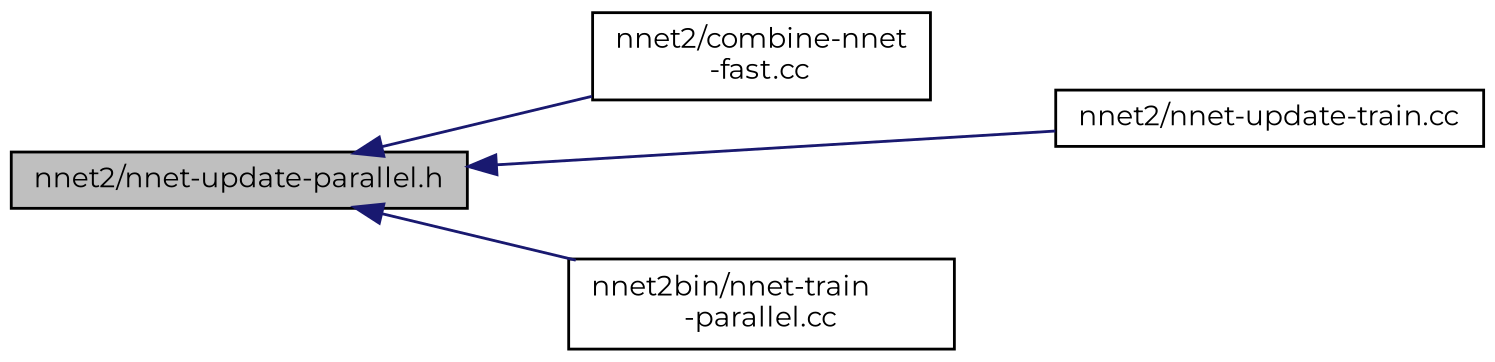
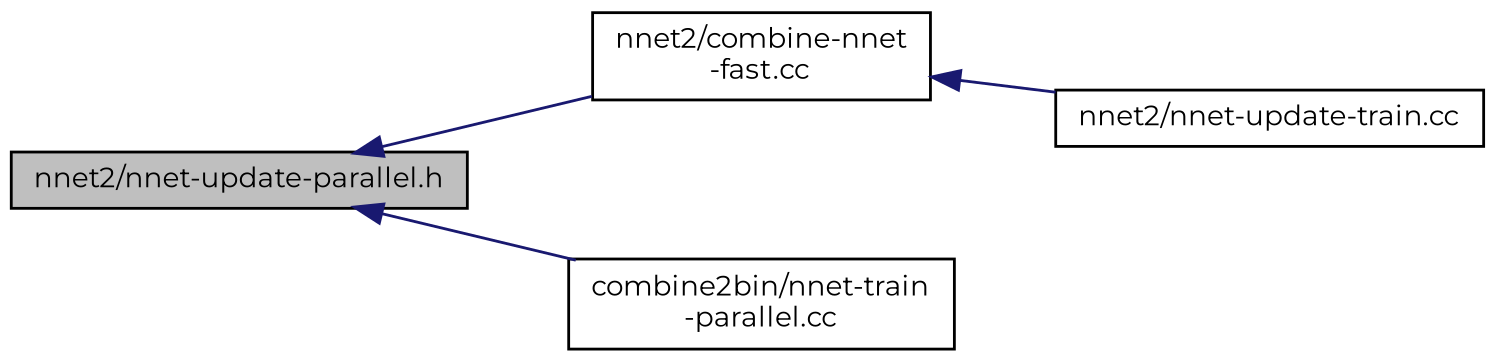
edge "nnet2/nnet-update-train.cc" -> "nnet2/nnet-update-parallel.h": now "nnet2/nnet-update-train.cc" -> "nnet2/combine-nnet -fast.cc"
node "nnet2bin/nnet-train -parallel.cc": label "nnet2bin/nnet-train -parallel.cc" -> "combine2bin/nnet-train -parallel.cc"
